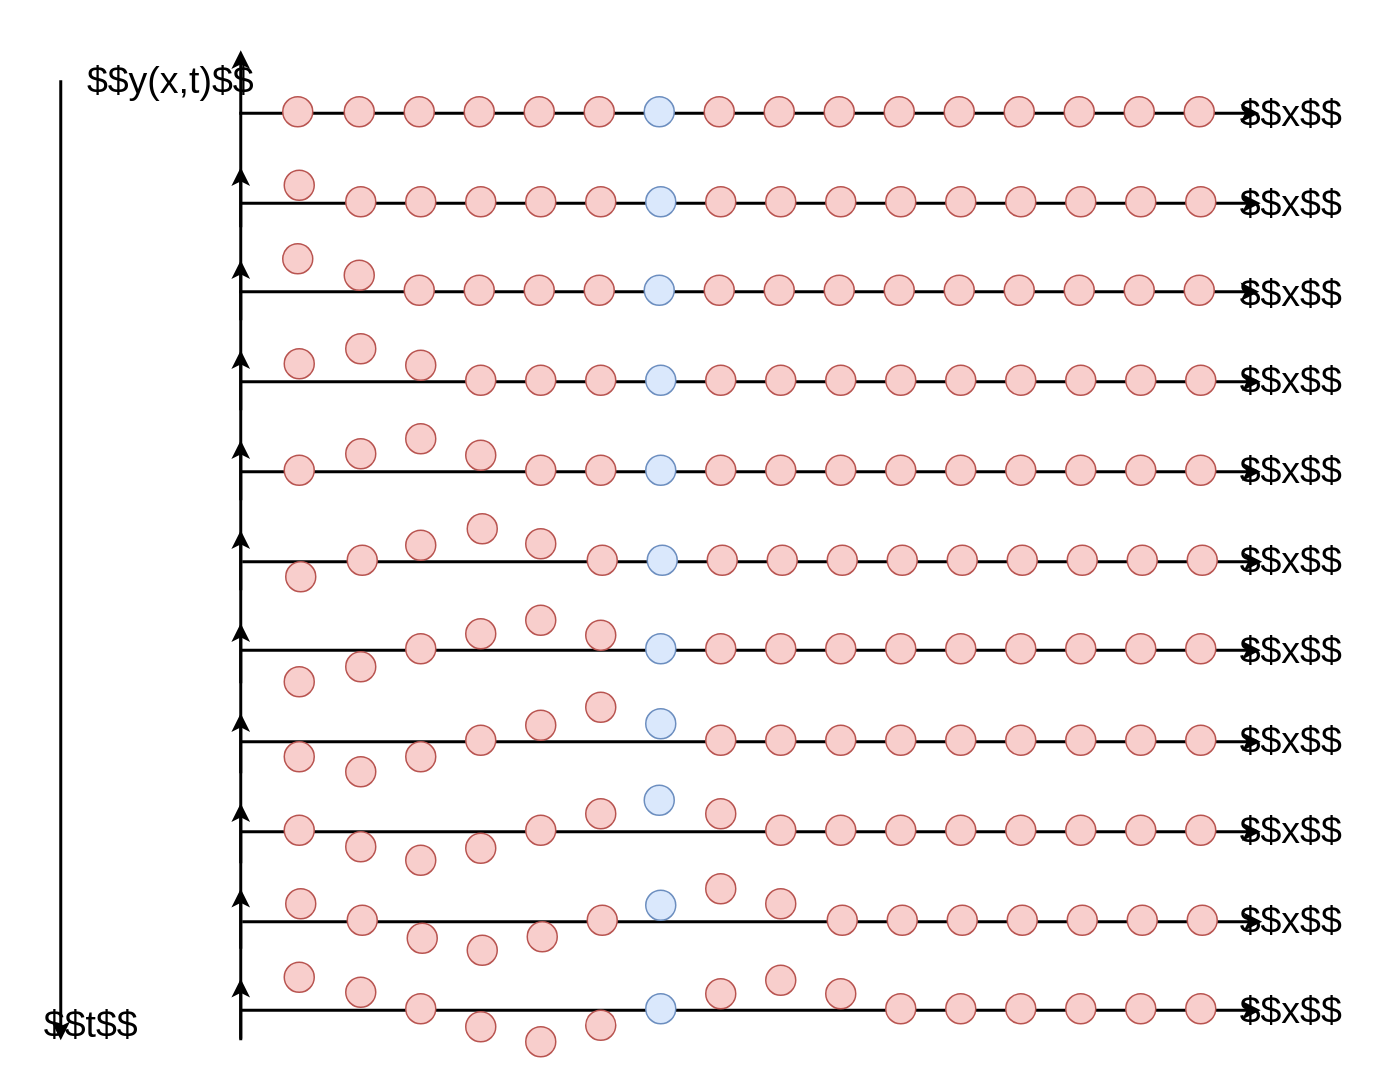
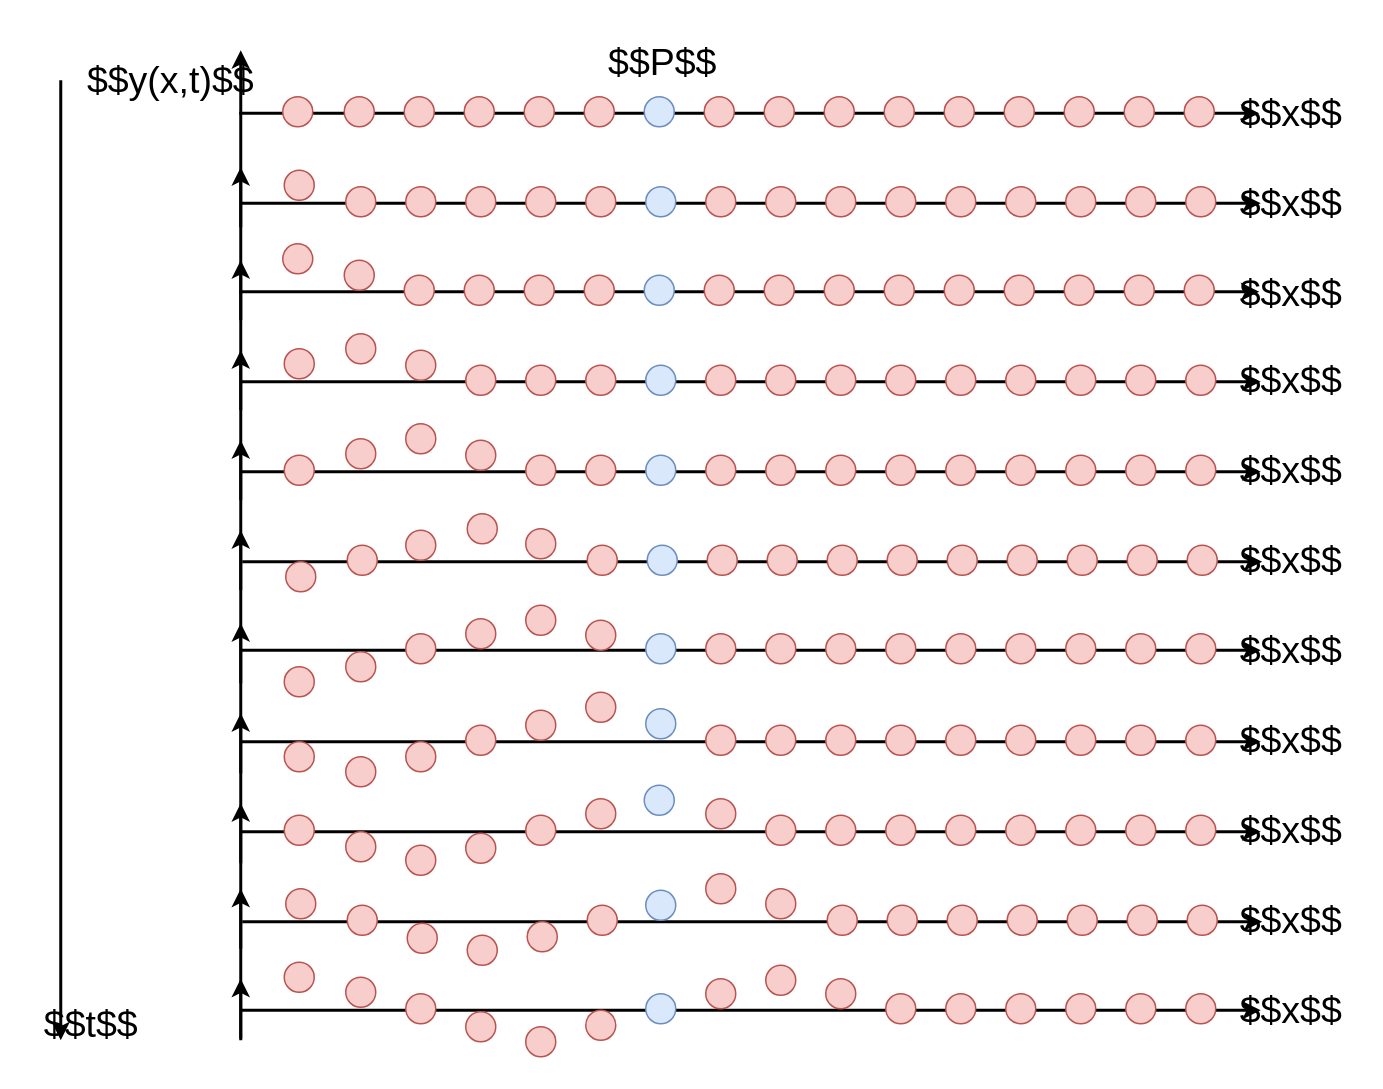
node "$$P$$": added
